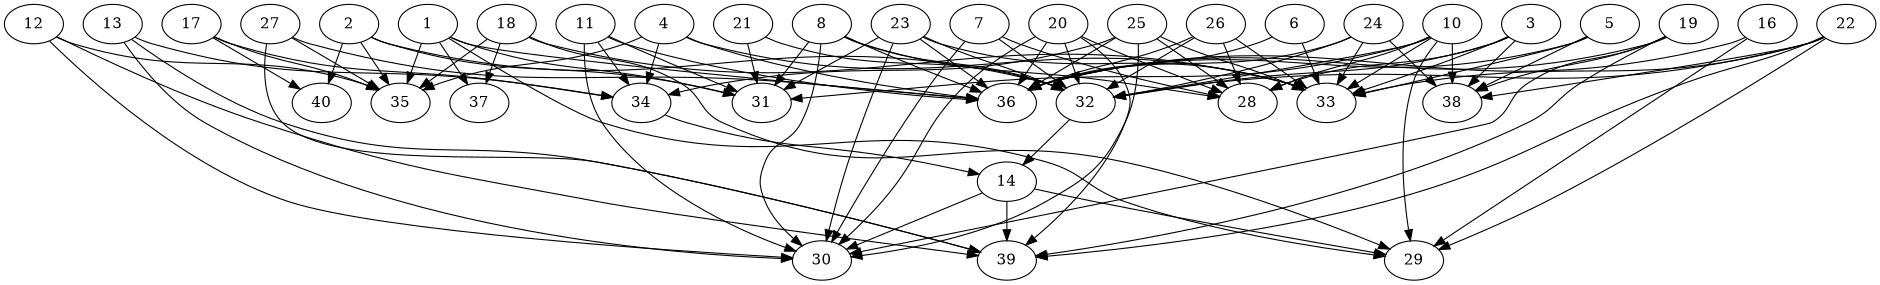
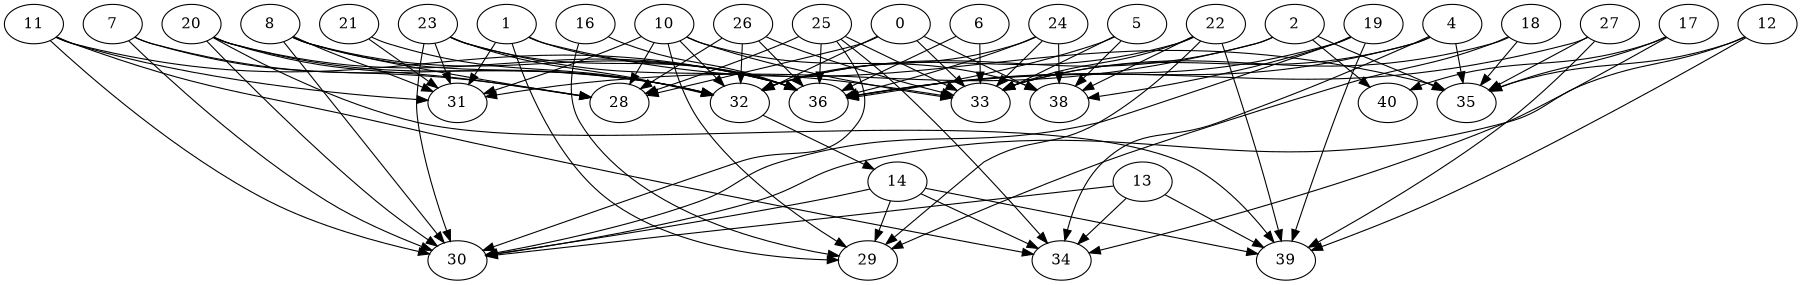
node "3": label "3" -> "0"
node "37": removed
edge "34" -> "14": reversed
